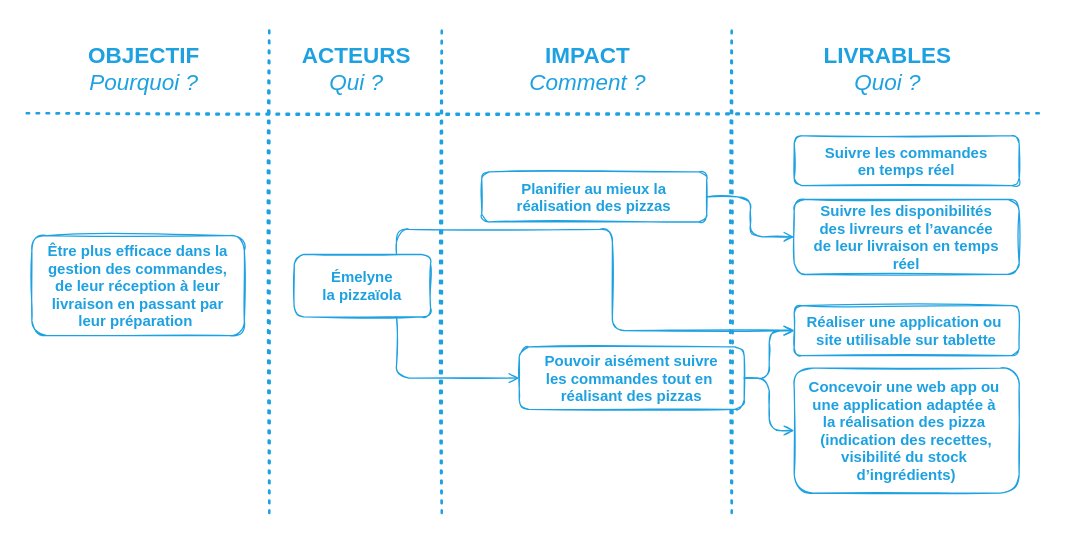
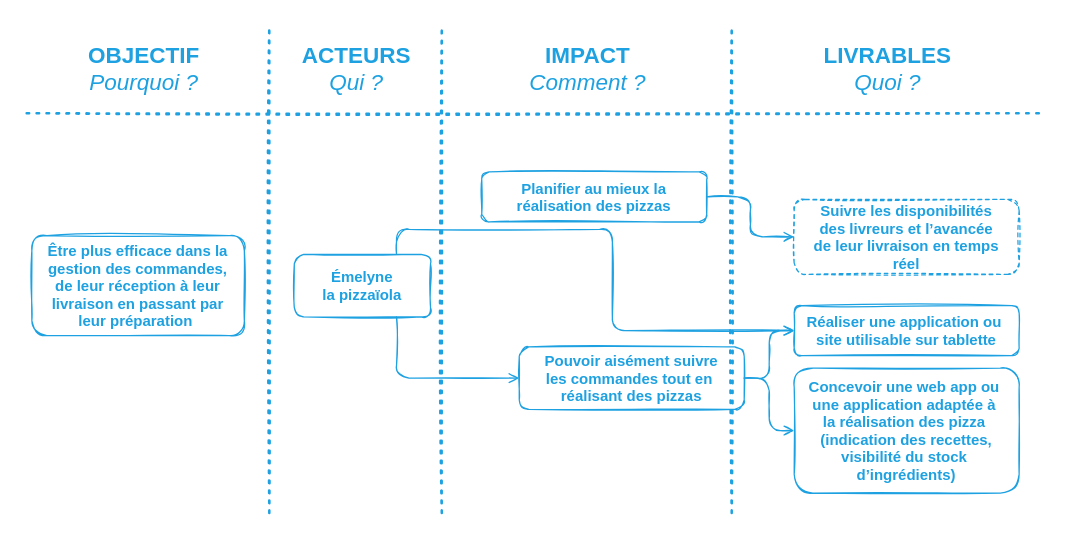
node "Suivre les commandes en temps réel": removed
node "Suivre les disponibilités des livreurs et l’avancée de leur livraison en temps réel": style solid -> dashed
